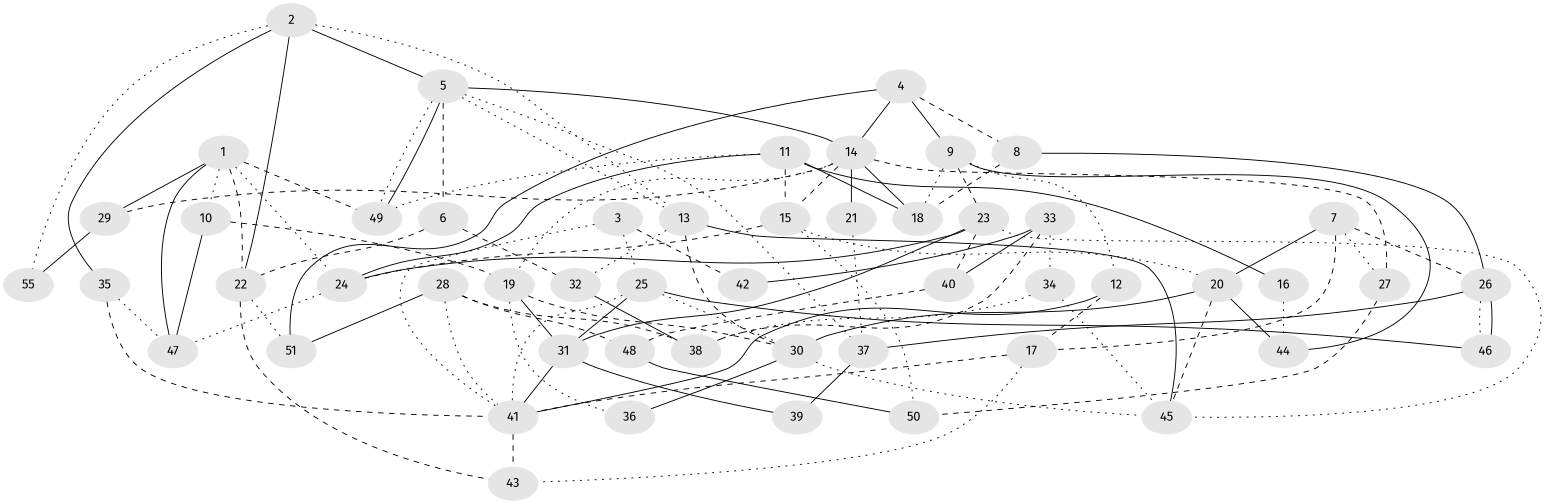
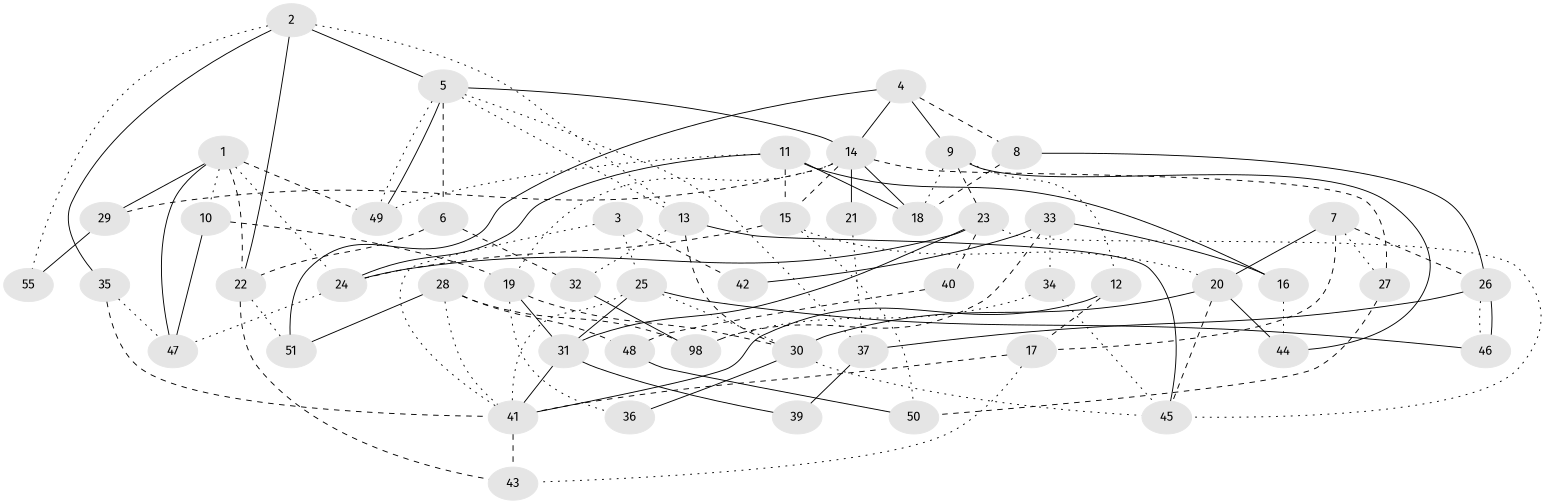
edge "33" -- "40": now "33" -- "16"
node "38": label "38" -> "98"
